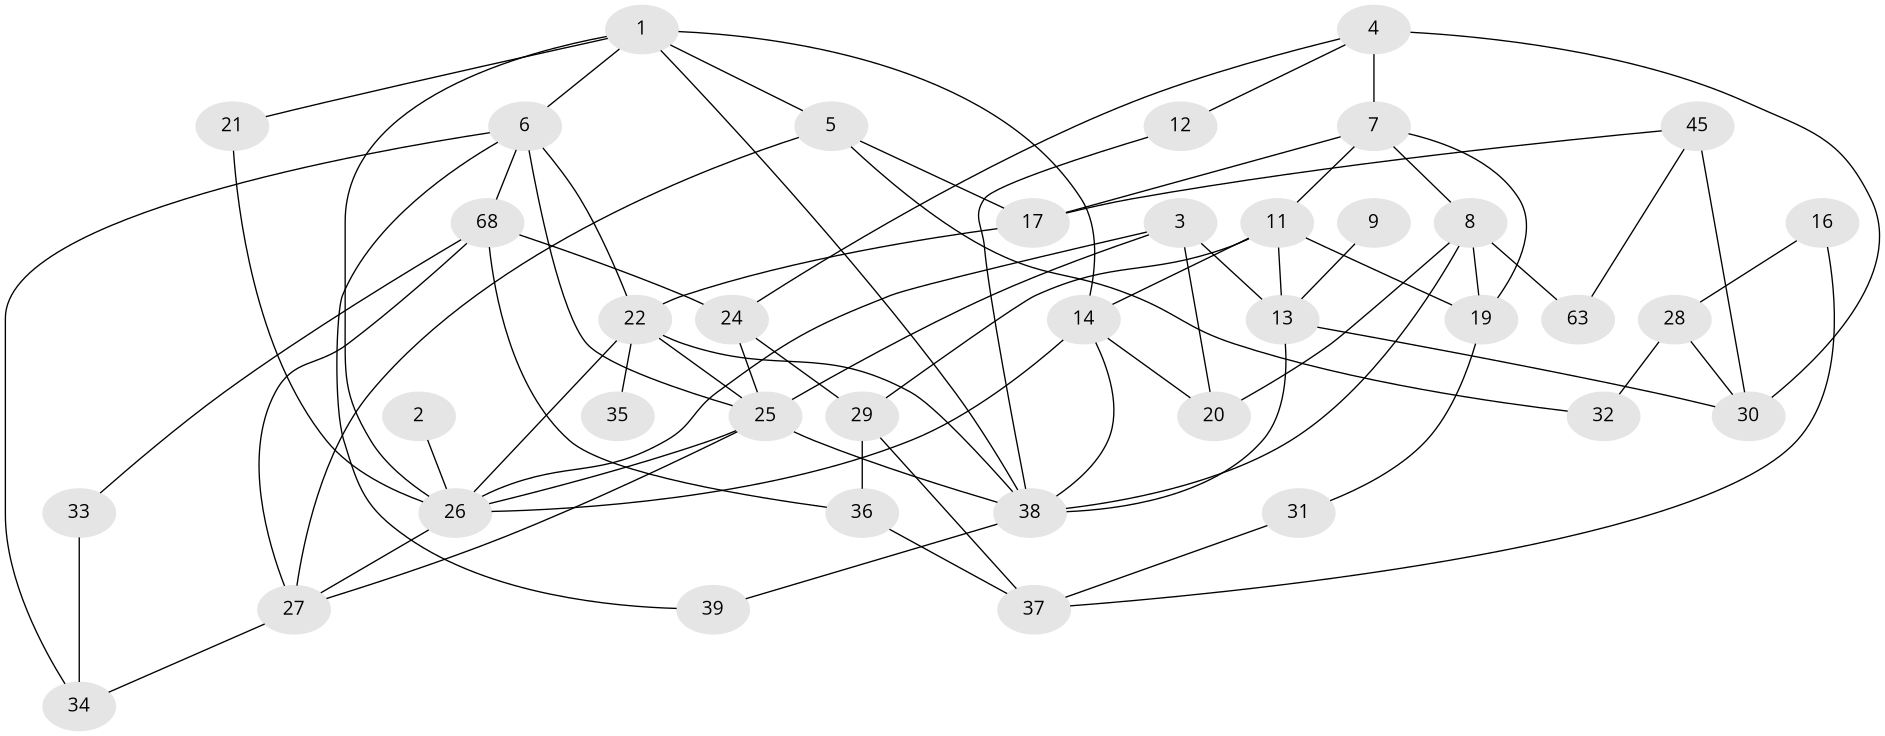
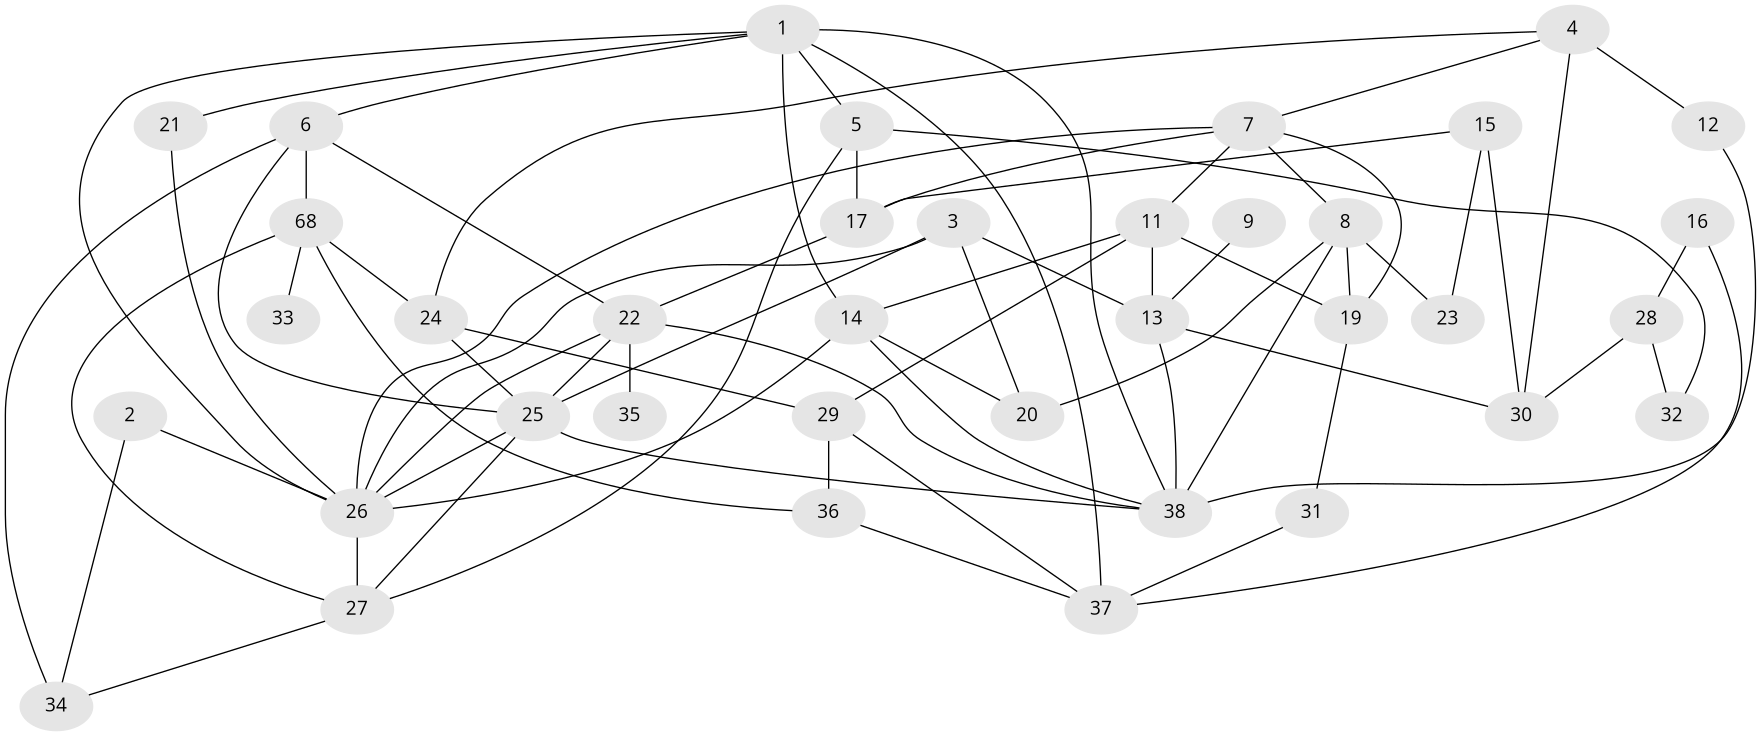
node "45": label "45" -> "15"
edge "7" -- "26": added
edge "1" -- "37": added
node "63": label "63" -> "23"
edge "33" -- "34": now "2" -- "34"
node "39": removed
